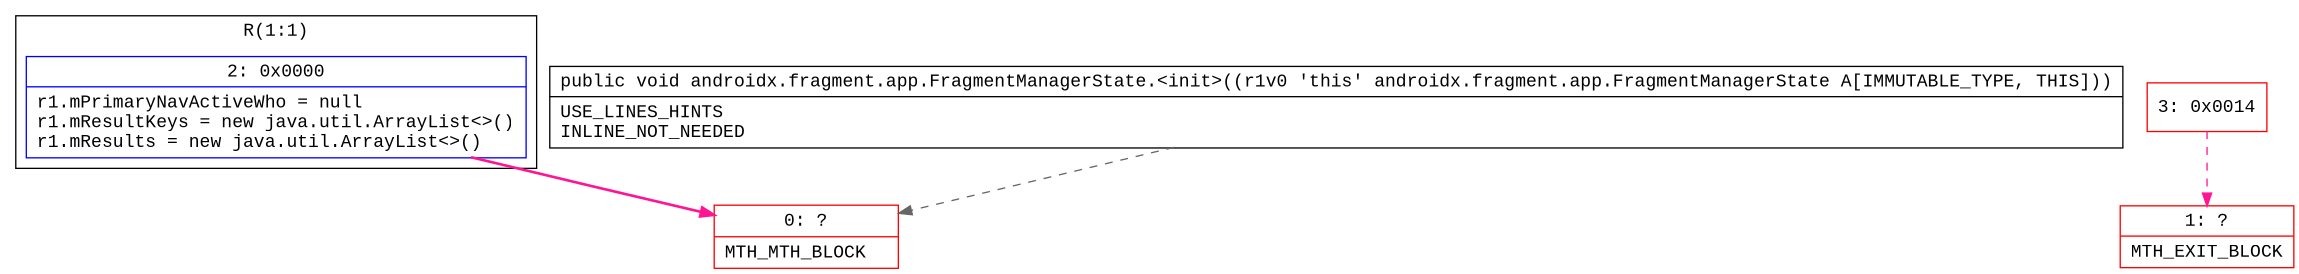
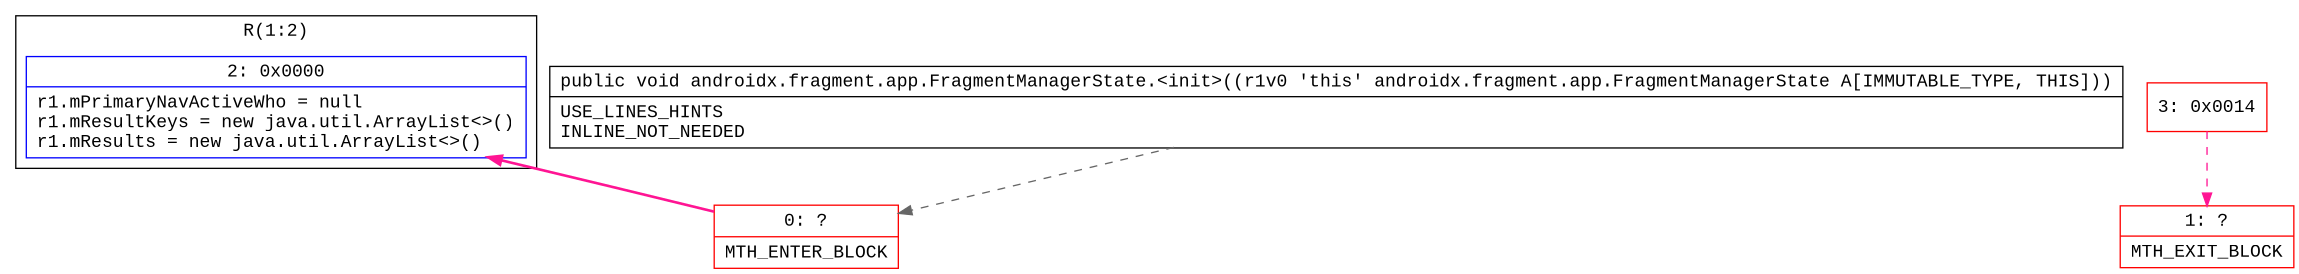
cluster "R(1:1)": label "R(1:1)" -> "R(1:2)"
edge "2: 0x0000" -> "0: ?": reversed
node "0: ?": text "MTH_MTH_BLOCK" -> "MTH_ENTER_BLOCK"
